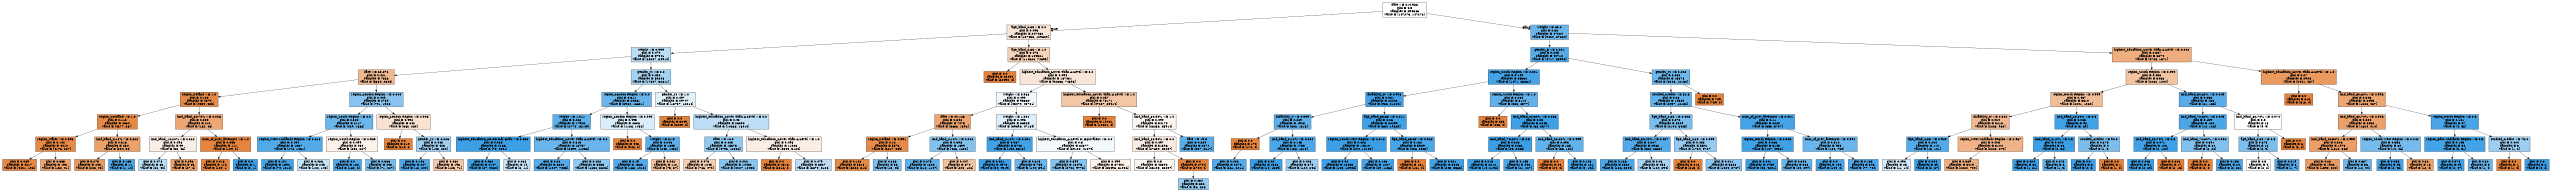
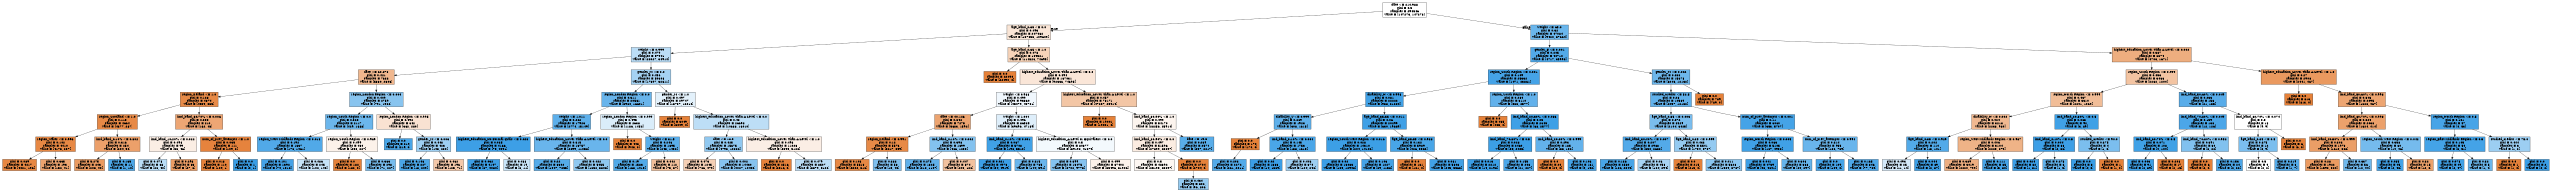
node "gini = 0.0 samples = 219 value = [219, 0]": fillcolor #e58139ff -> #399de5eb
node "gini = 0.0 samples = 182 value = [182, 0]": fillcolor #399de5e7 -> #e58139ff
node "gini = 0.111 samples = 85 value = [5, 80]": added
